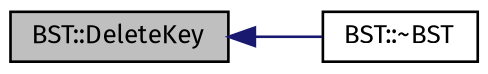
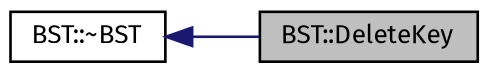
edge "BST::~BST" -> "BST::DeleteKey": reversed
